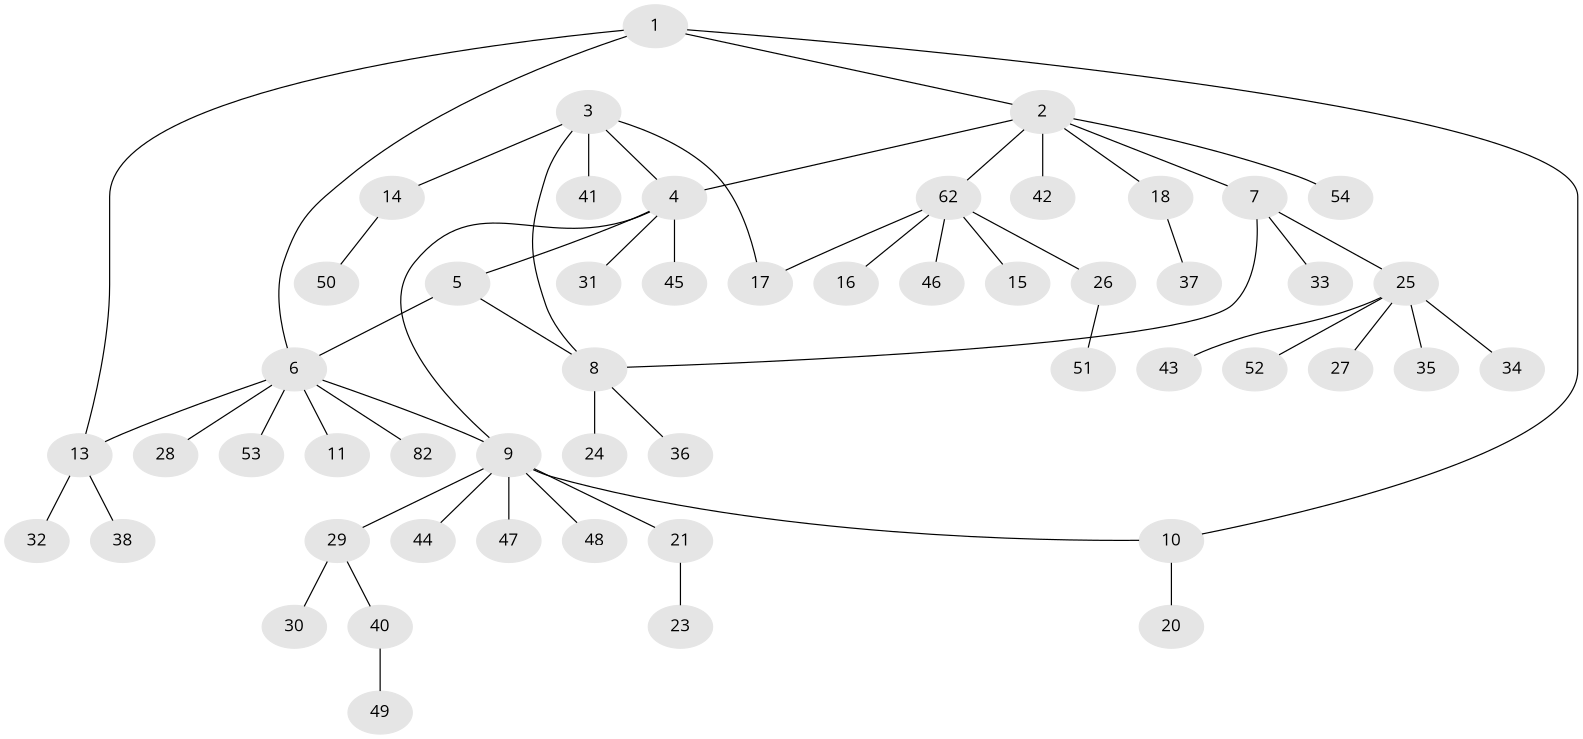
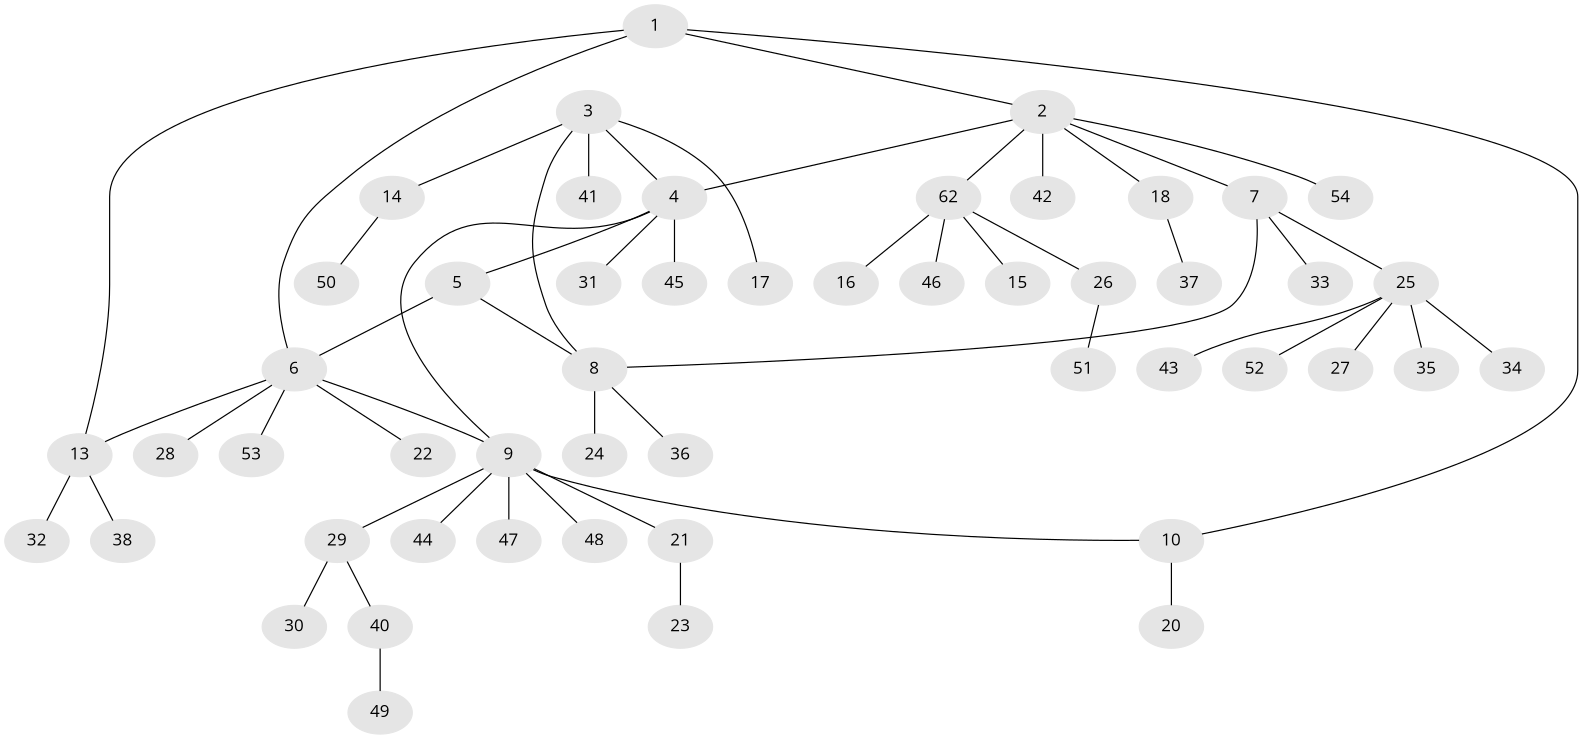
edge "62" -- "17": removed
node "11": removed
node "82": label "82" -> "22"
